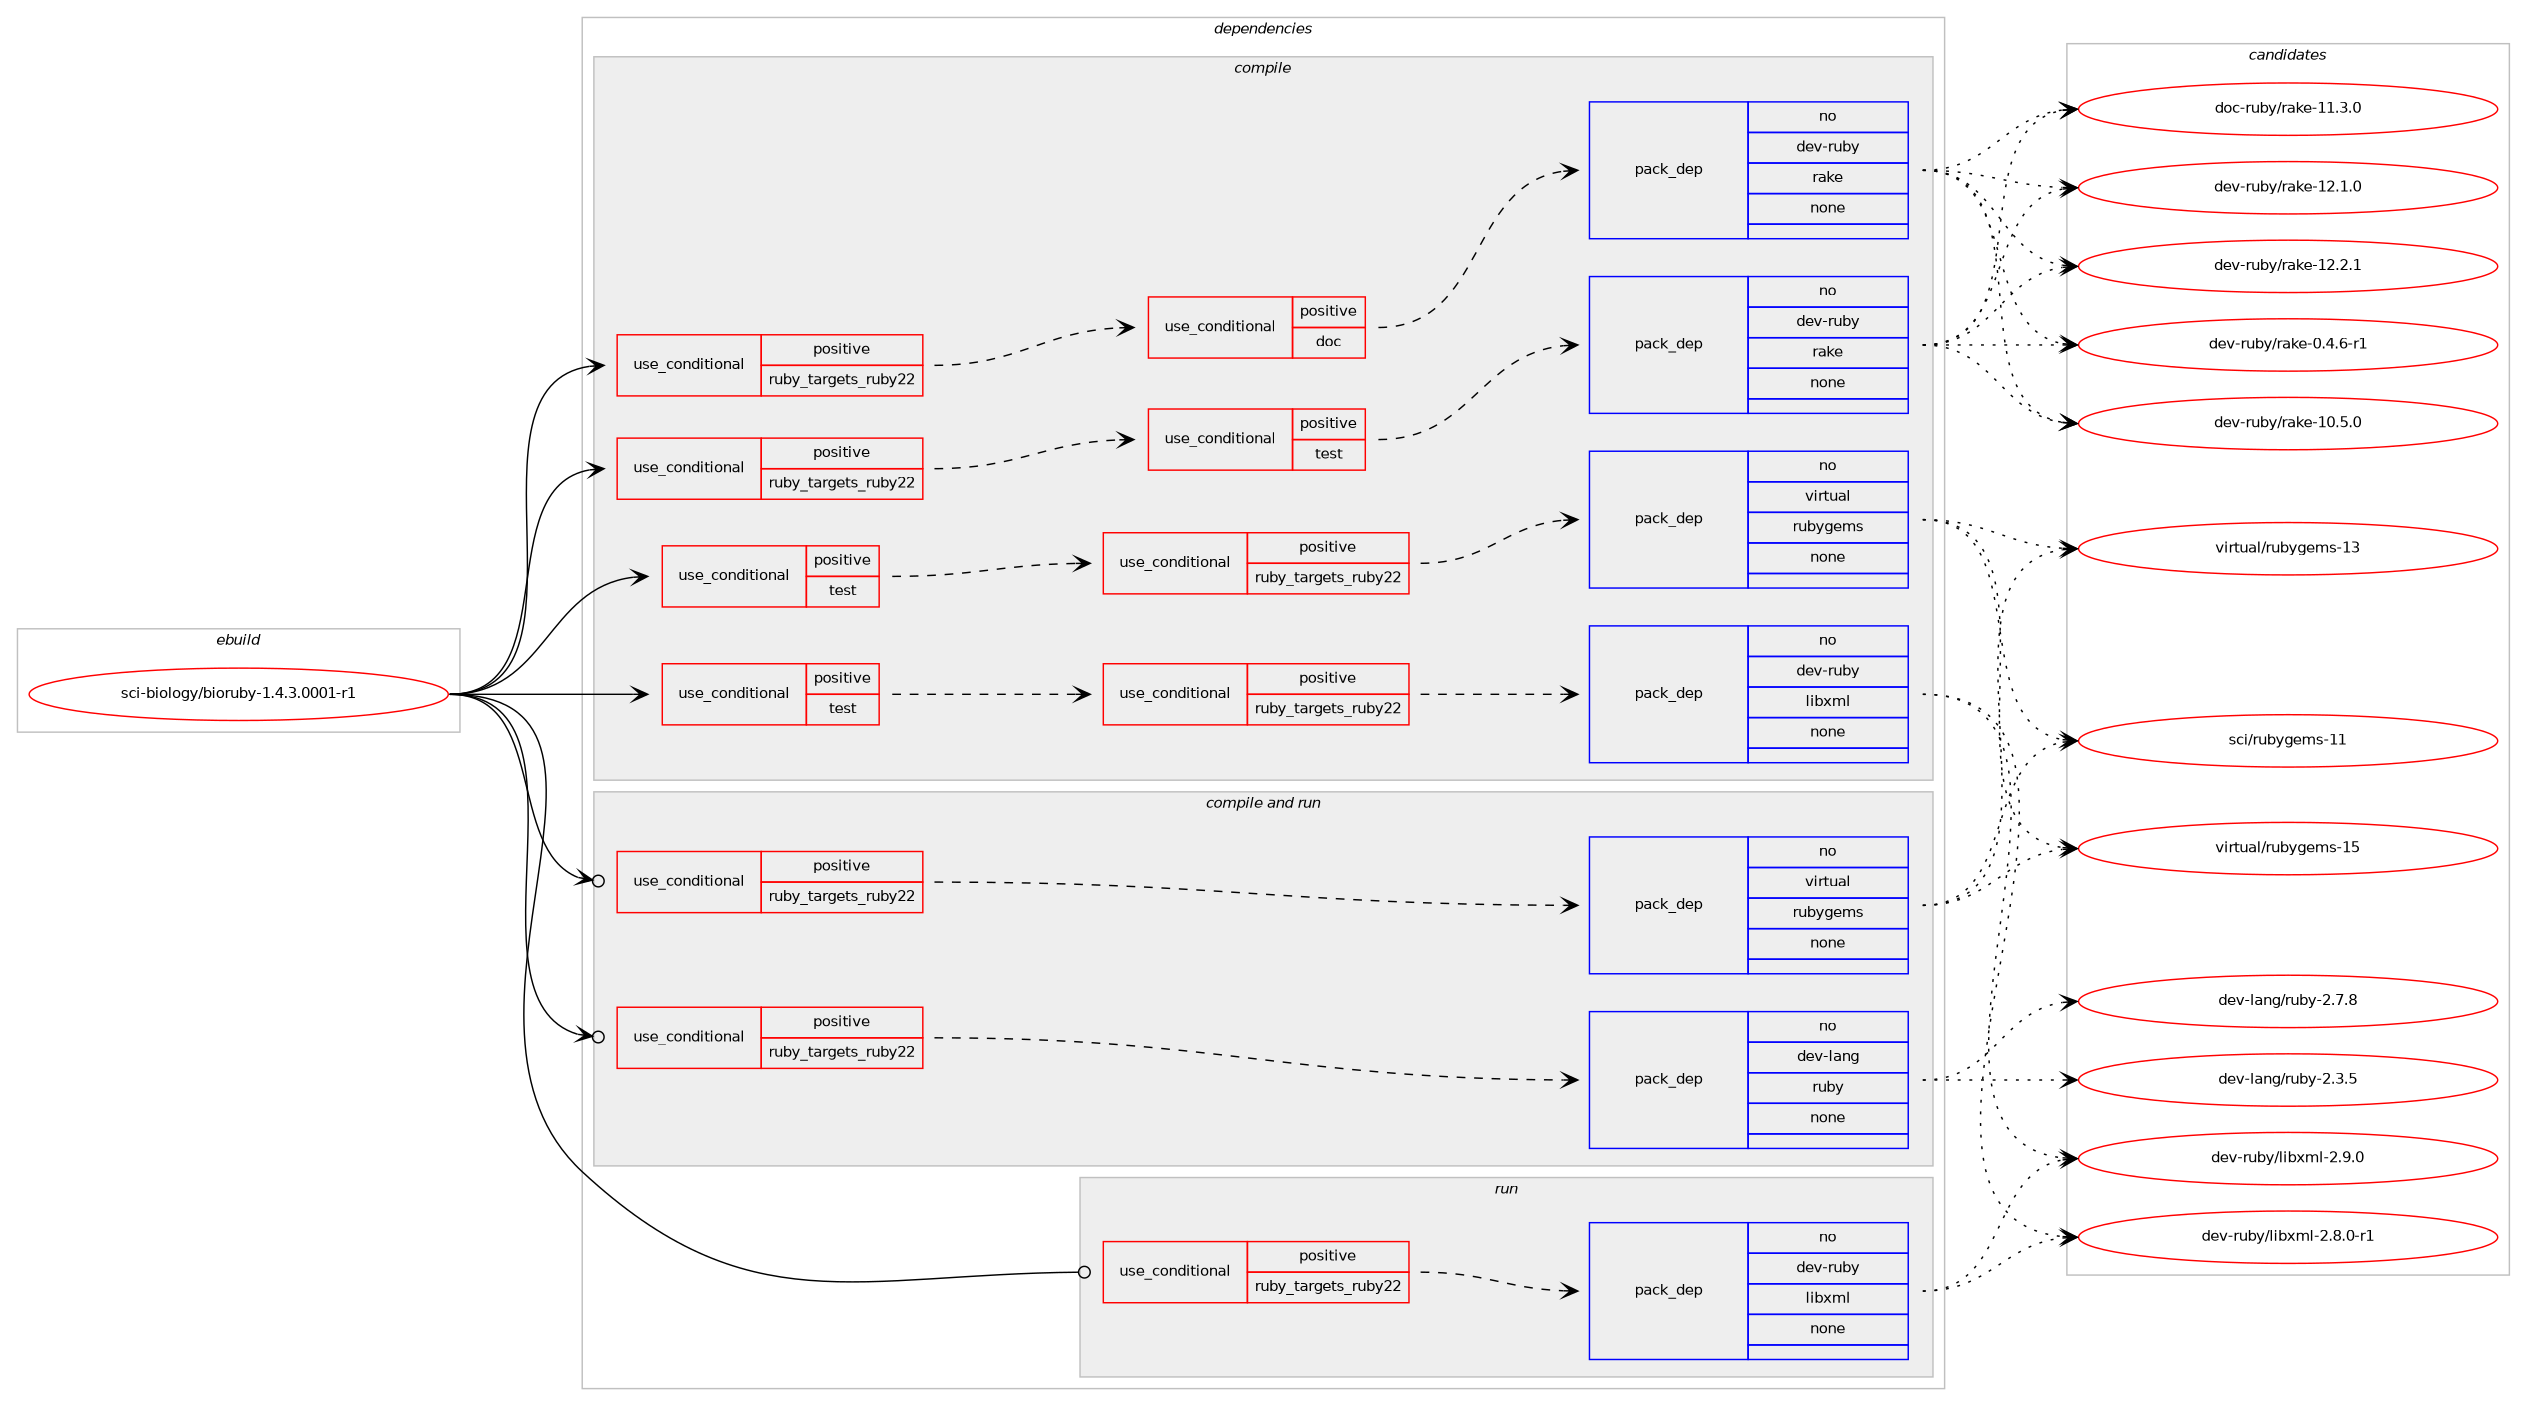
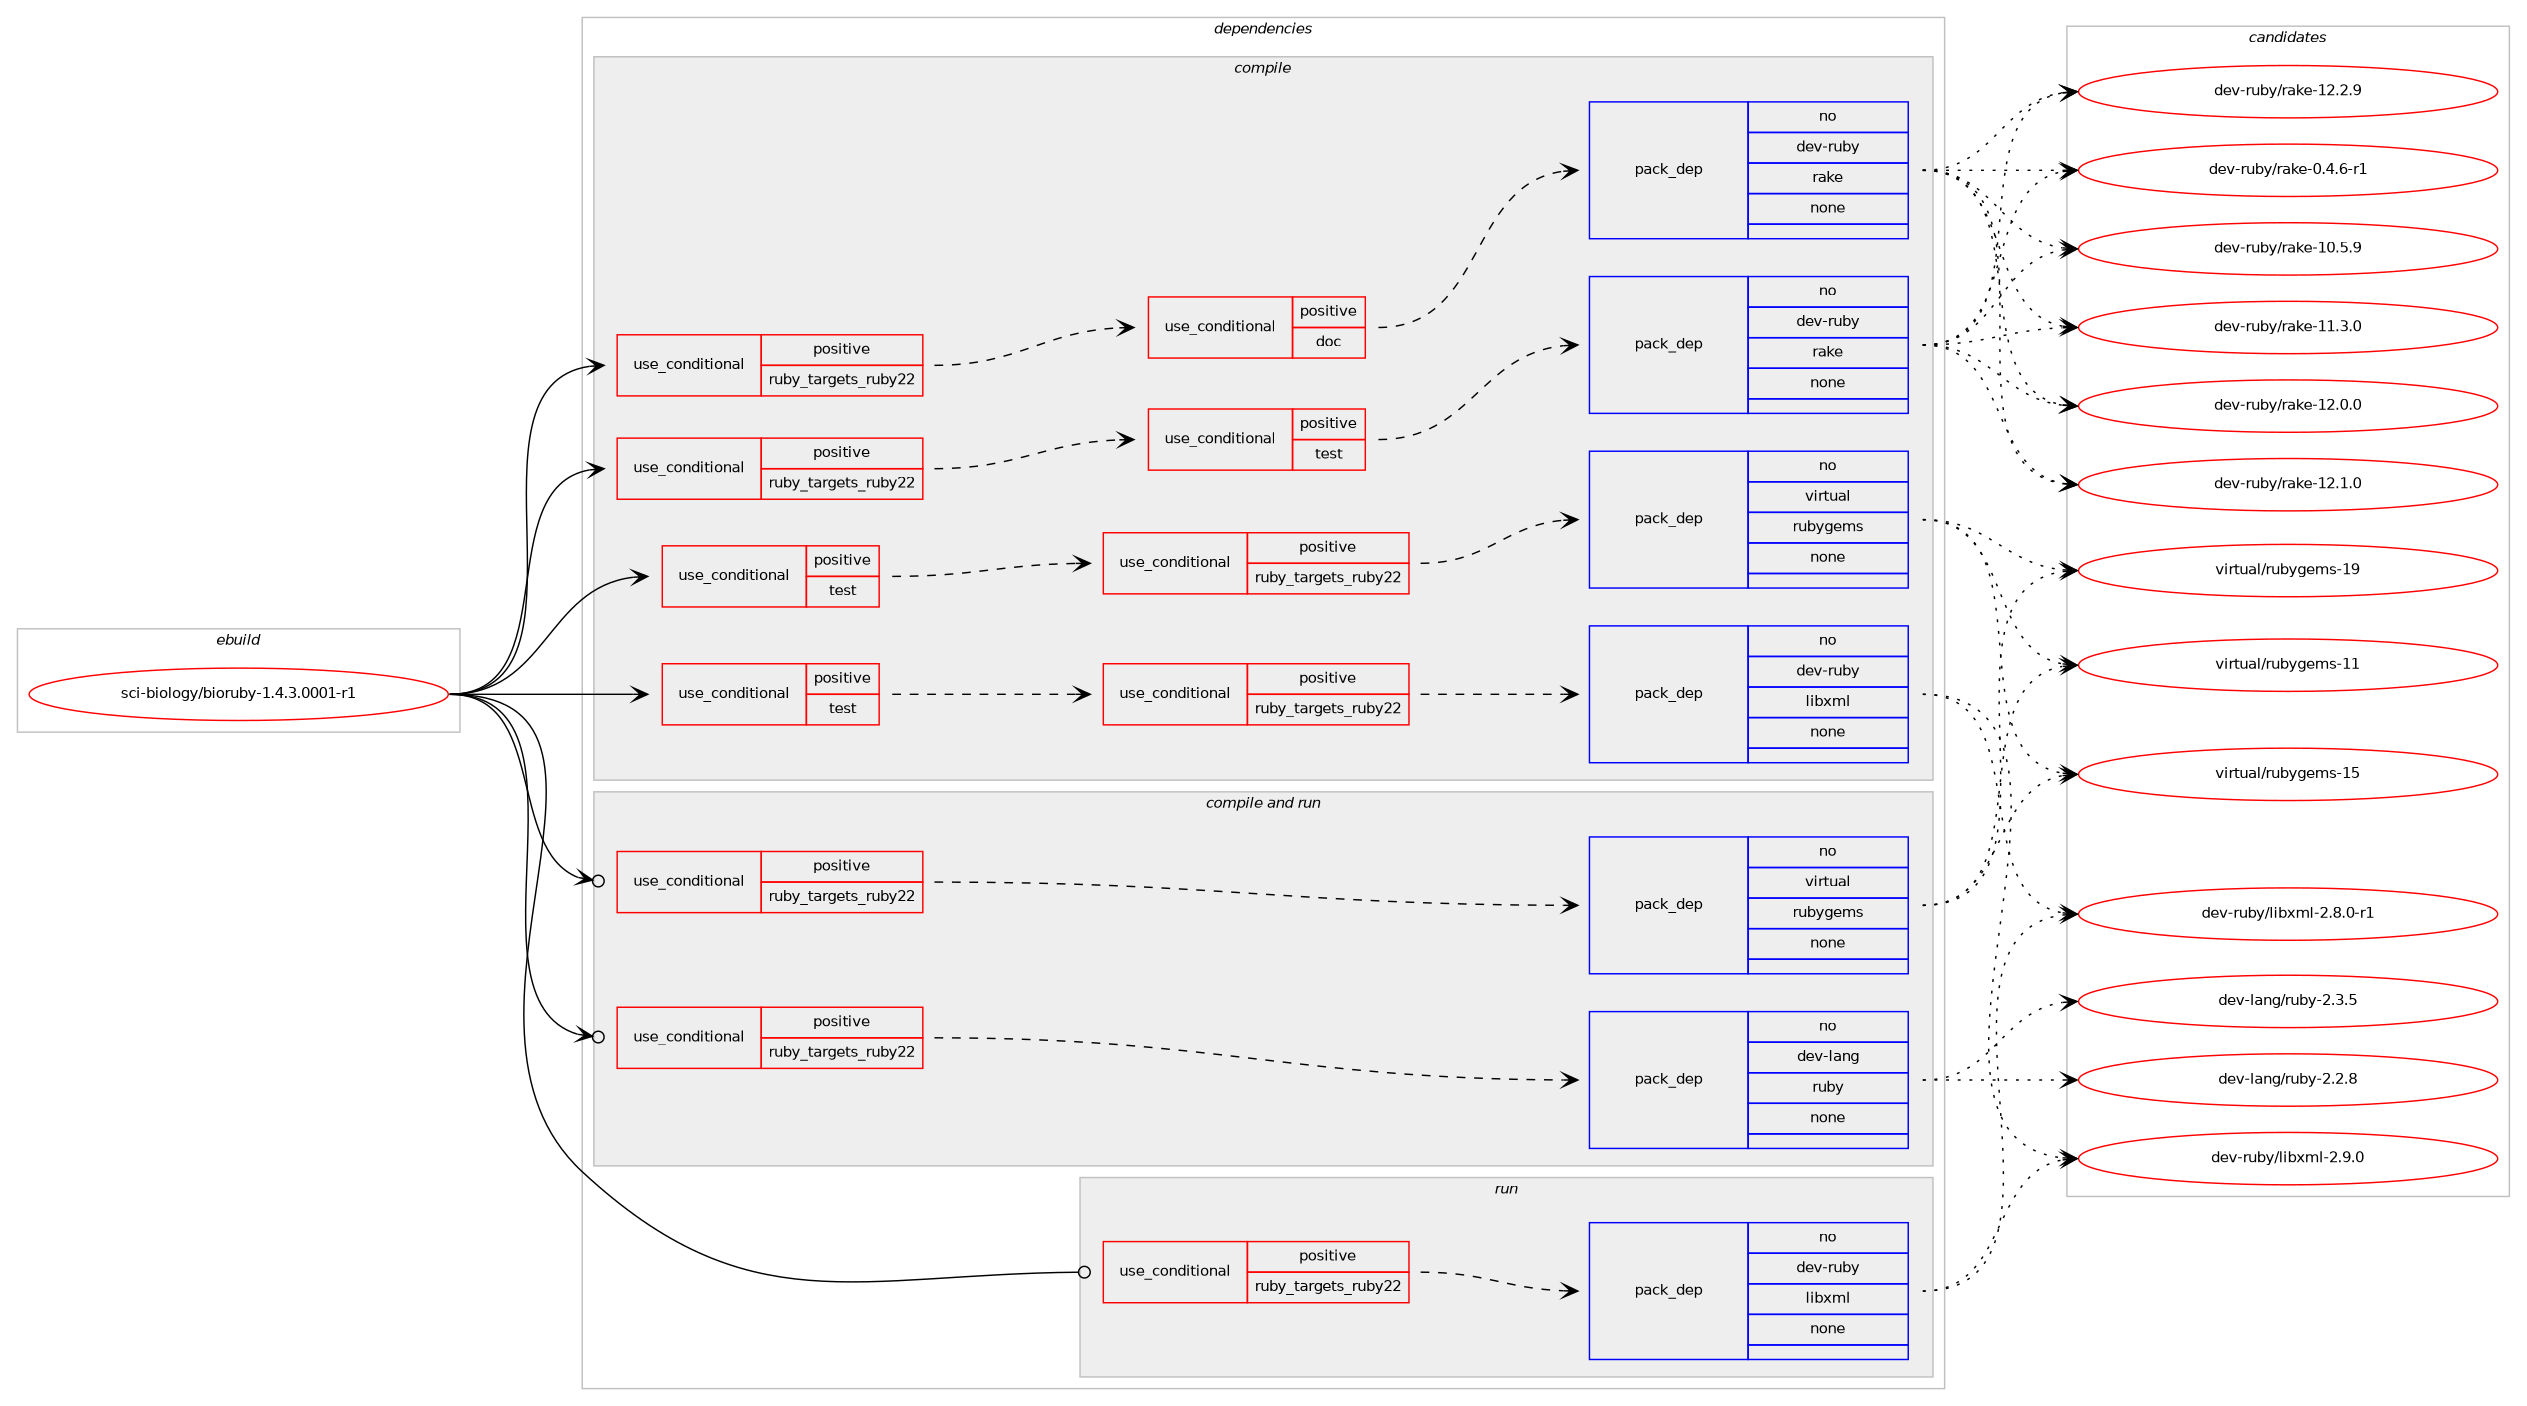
node "doc-ruby/rake-11.3.0": label "doc-ruby/rake-11.3.0" -> "dev-ruby/rake-11.3.0"
node "dev-ruby/rake-12.2.1": label "dev-ruby/rake-12.2.1" -> "dev-ruby/rake-12.2.9"
node "dev-ruby/rake-12.0.0": added
node "dev-ruby/rake-10.5.0": label "dev-ruby/rake-10.5.0" -> "dev-ruby/rake-10.5.9"
node "virtual/rubygems-13": label "virtual/rubygems-13" -> "virtual/rubygems-19"
node "sci/rubygems-11": label "sci/rubygems-11" -> "virtual/rubygems-11"
node "dev-lang/ruby-2.7.8": label "dev-lang/ruby-2.7.8" -> "dev-lang/ruby-2.2.8"
